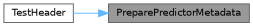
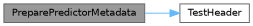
edge "TestHeader" -> "PreparePredictorMetadata": reversed
